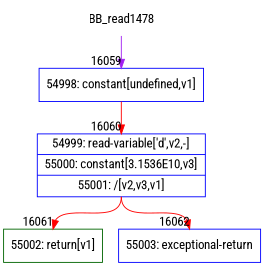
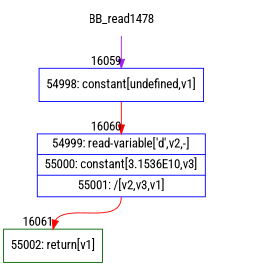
node "55003: exceptional-return": removed
